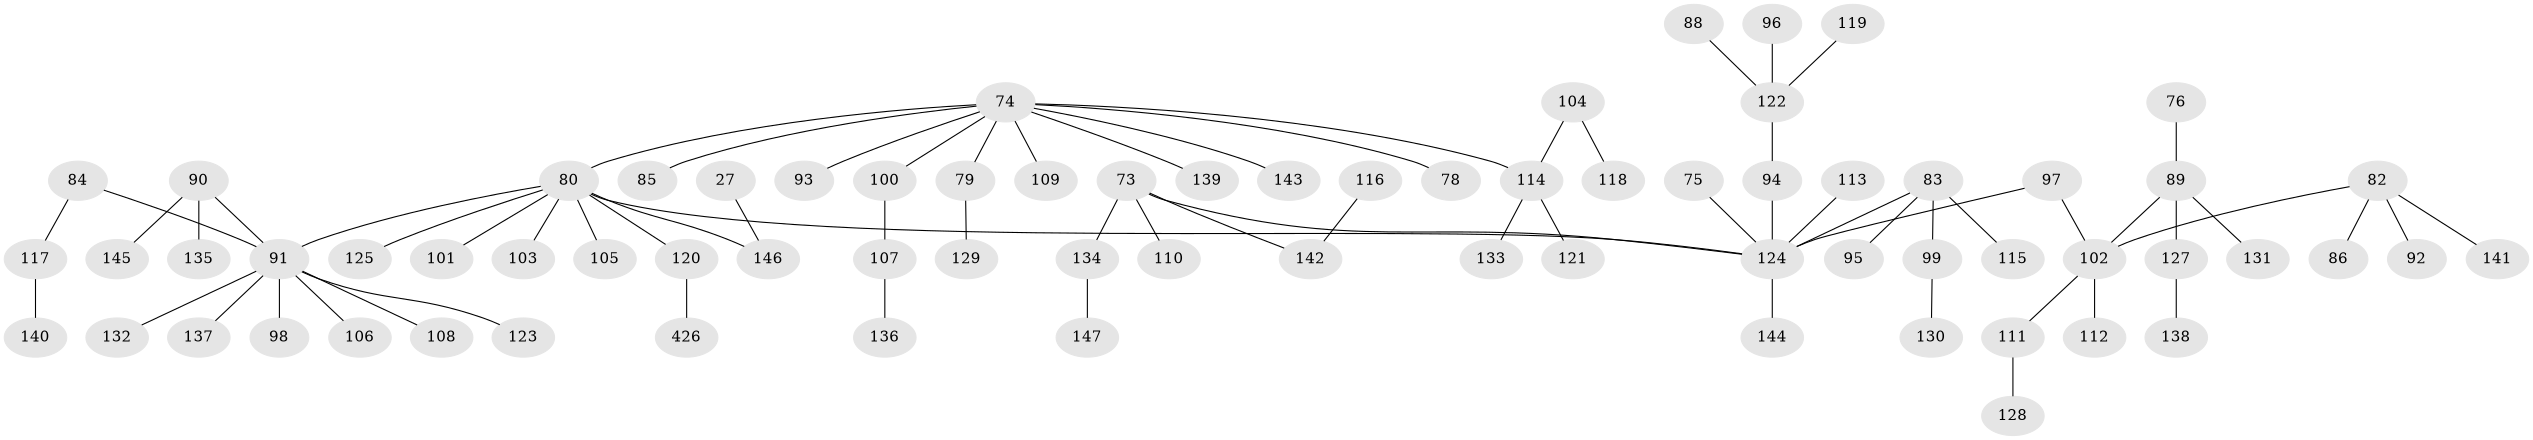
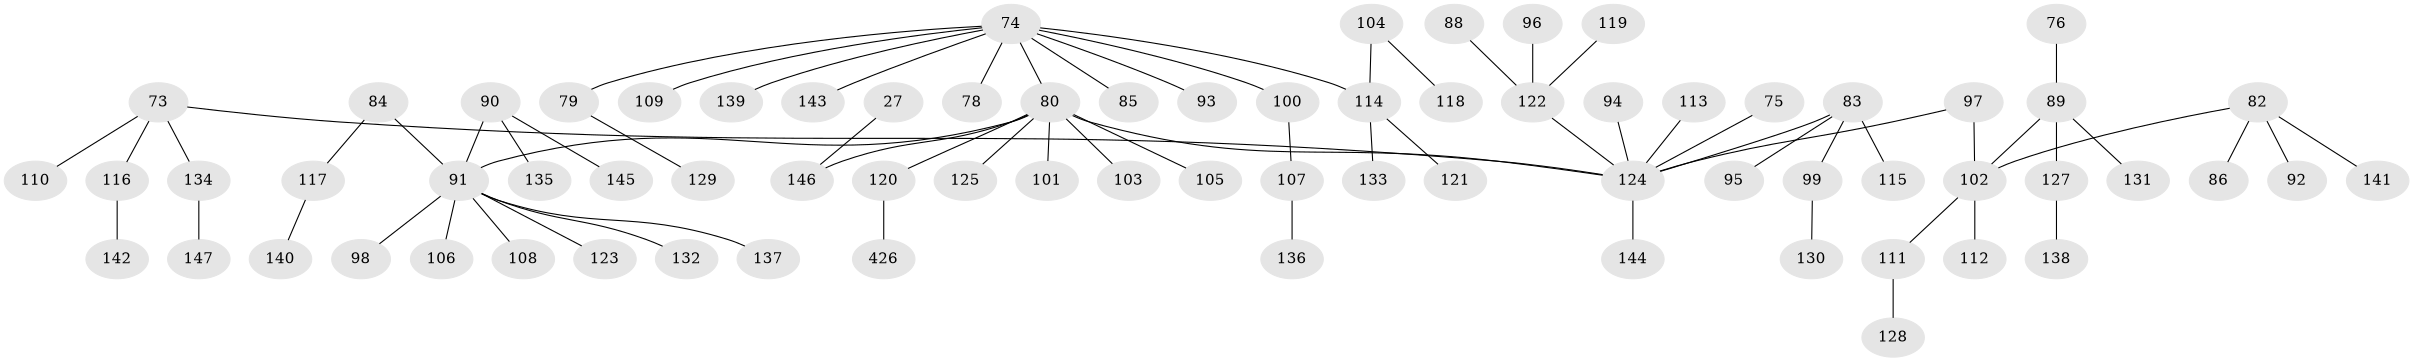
edge "122" -- "94": now "122" -- "124"
edge "73" -- "142": now "73" -- "116"
